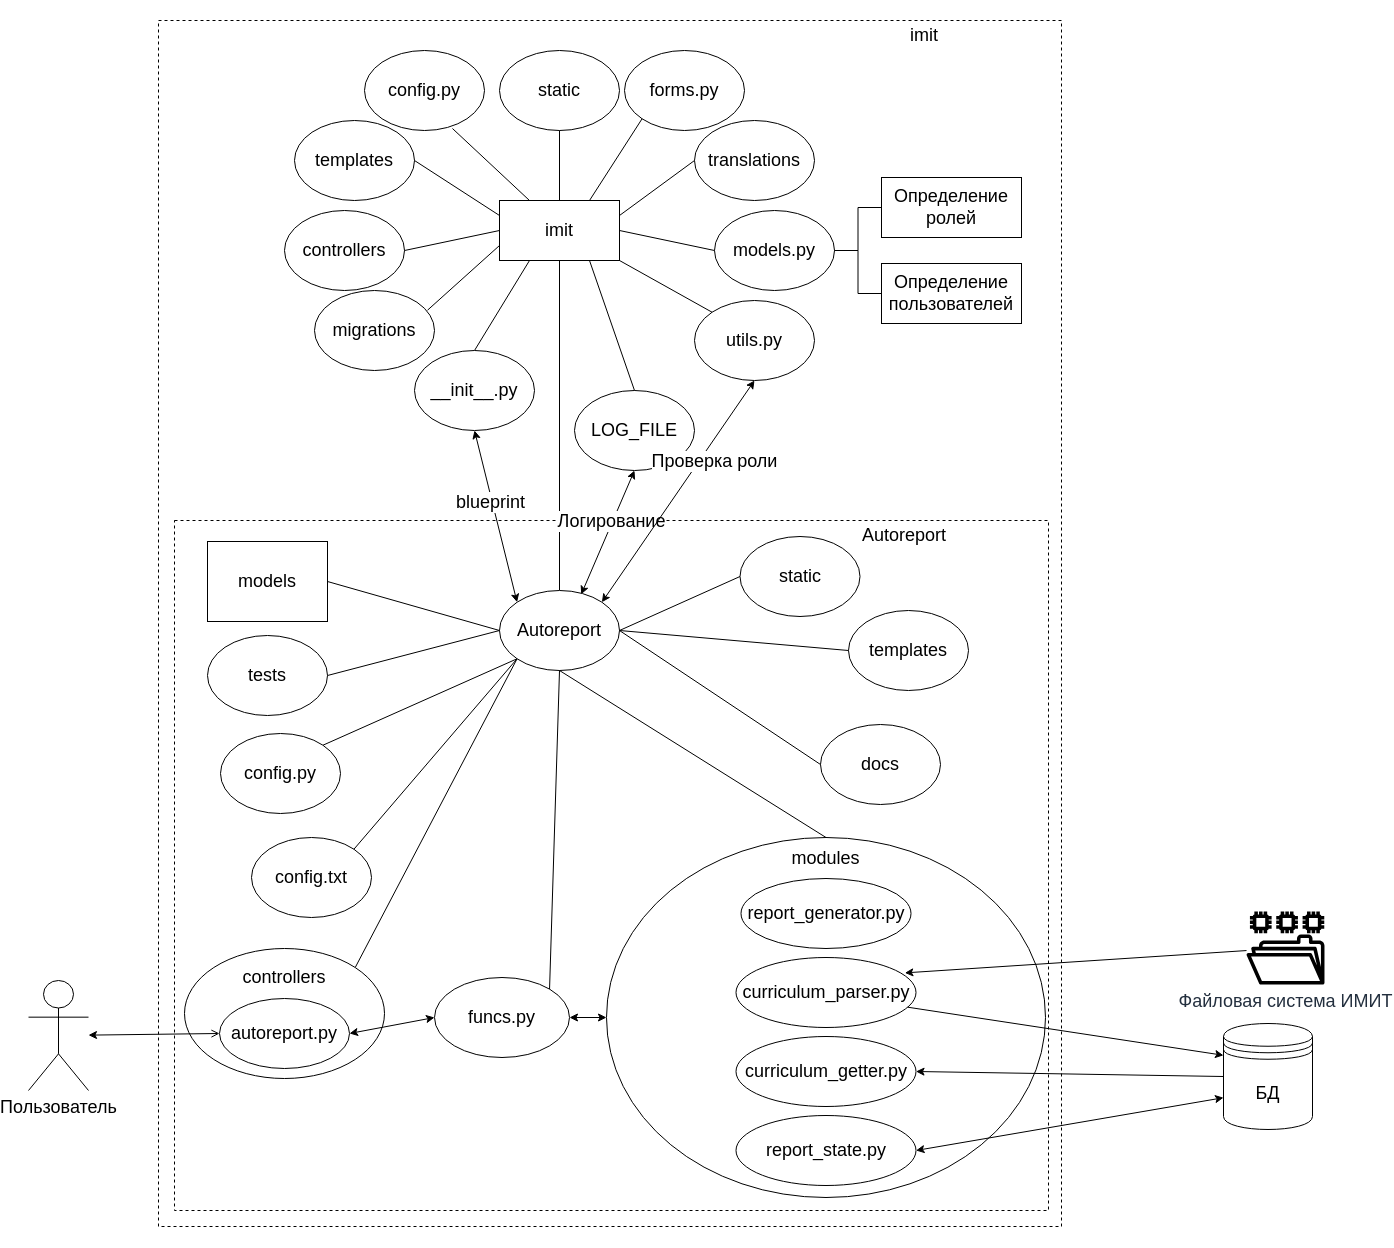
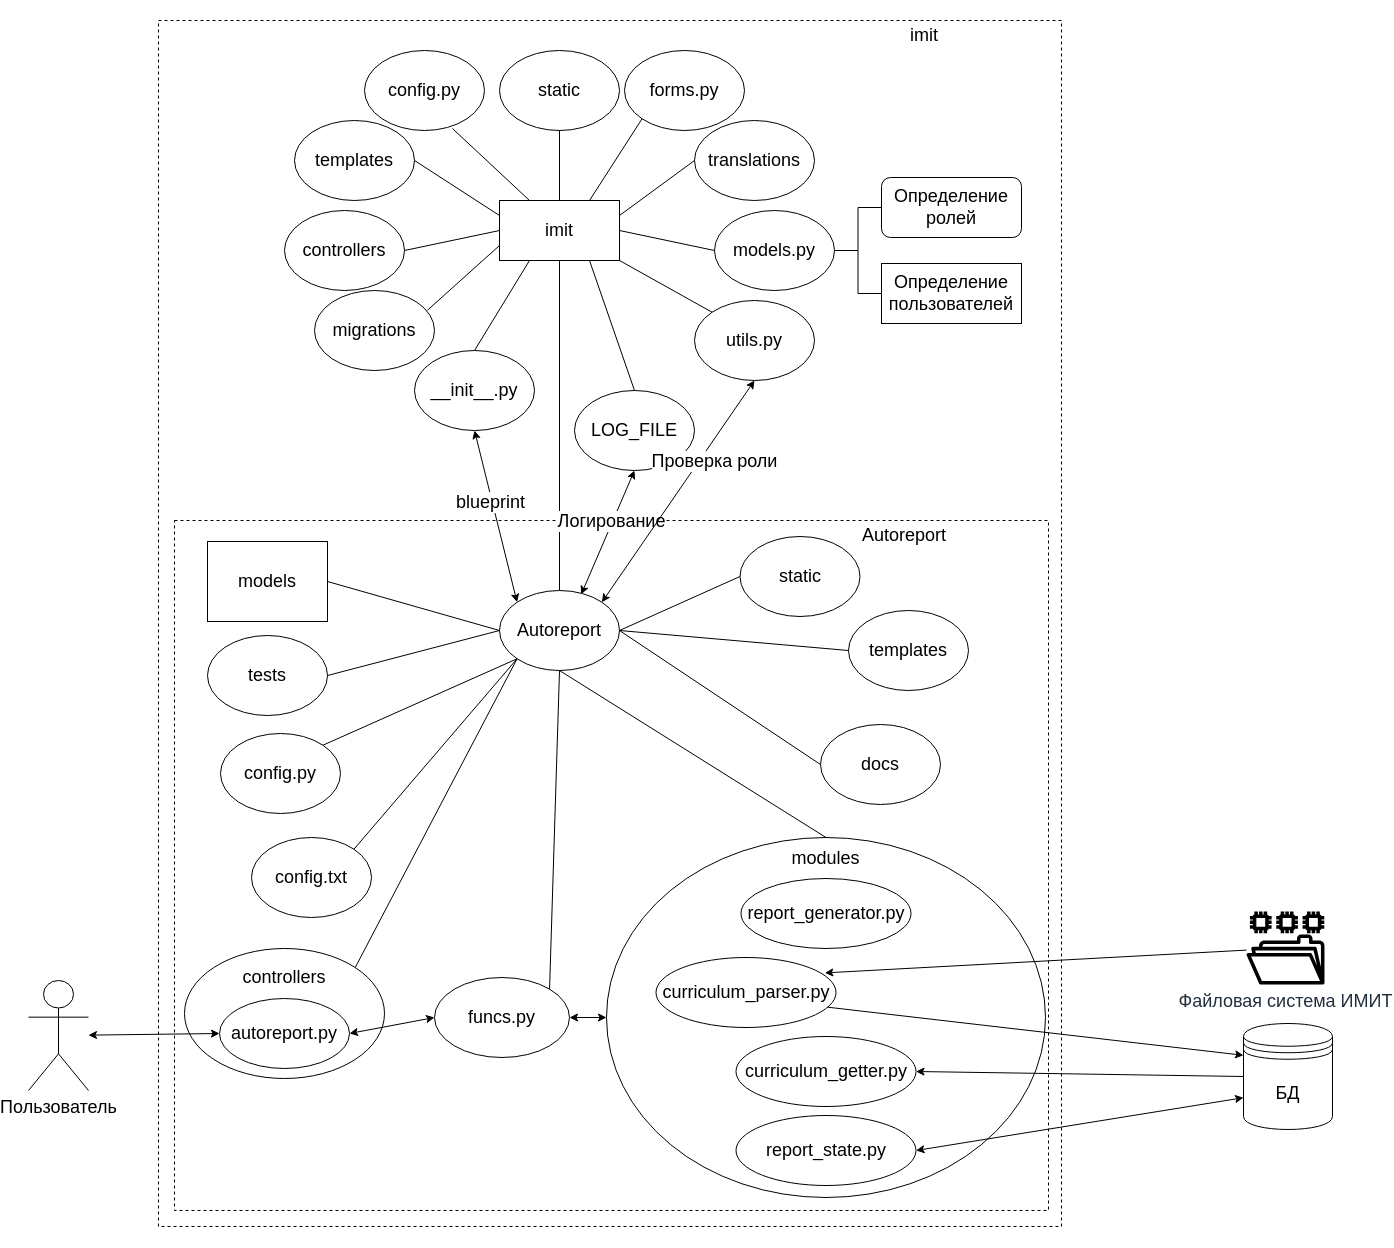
node "Определение ролей": shape rectangle -> rounded rectangle
node "curriculum_parser.py": moved (826, 993) -> (746, 993)
edge "autoreport.py" -- "Пользователь": arrowhead open -> classic
node "БД": moved (1268, 1077) -> (1288, 1077)
